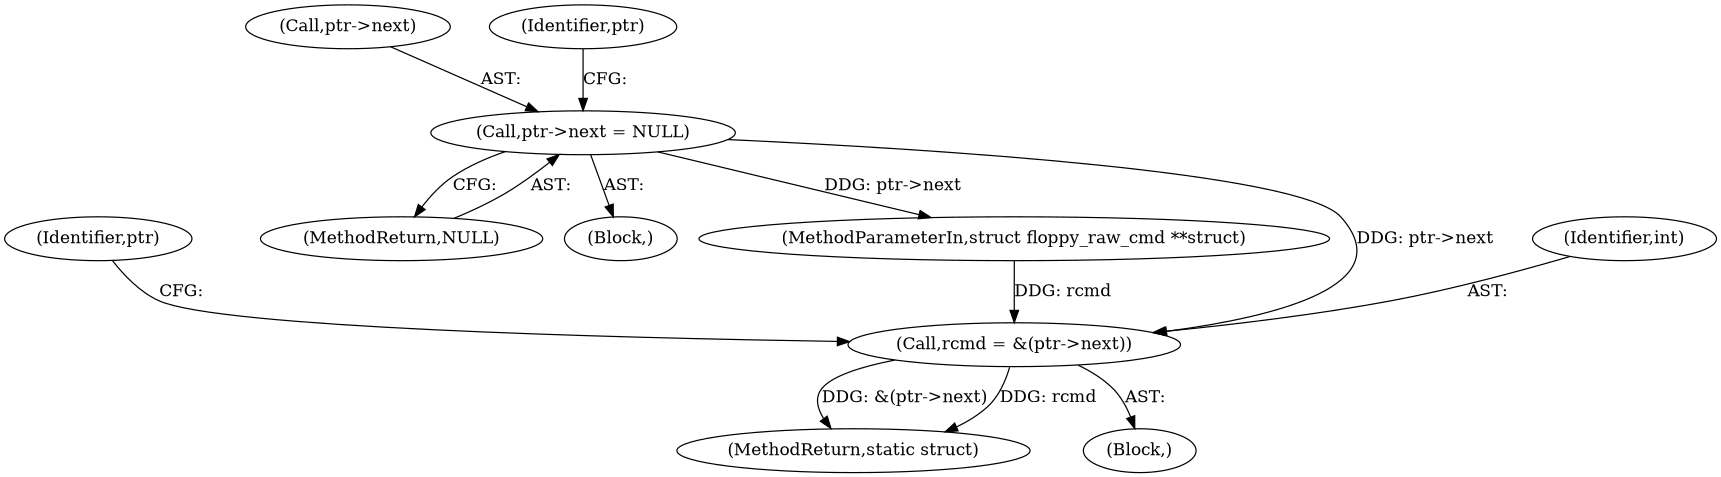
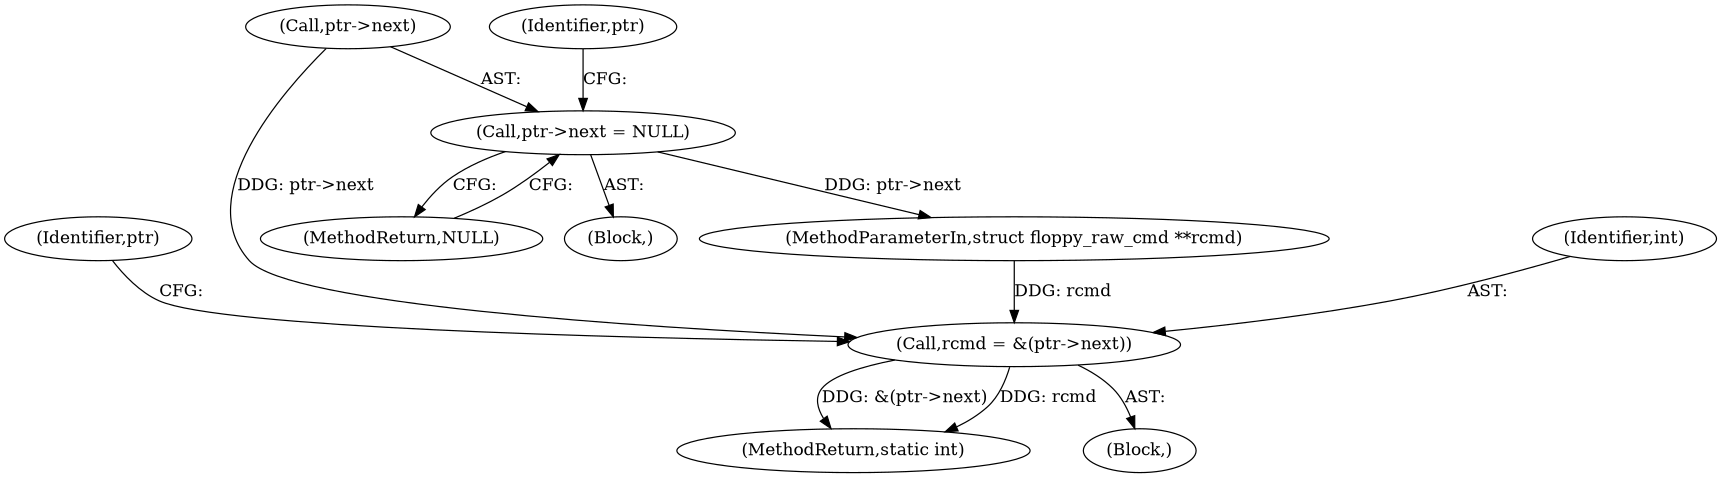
edge "(Call,ptr->next = NULL)" -> "(Call,rcmd = &(ptr->next))": now "(Call,ptr->next)" -> "(Call,rcmd = &(ptr->next))"
edge "(MethodReturn,NULL)" -> "(Call,ptr->next = NULL)": label "AST: " -> "CFG: "
node "(MethodParameterIn,struct floppy_raw_cmd **struct)": label "(MethodParameterIn,struct floppy_raw_cmd **struct)" -> "(MethodParameterIn,struct floppy_raw_cmd **rcmd)"
node "(MethodReturn,static struct)": label "(MethodReturn,static struct)" -> "(MethodReturn,static int)"
